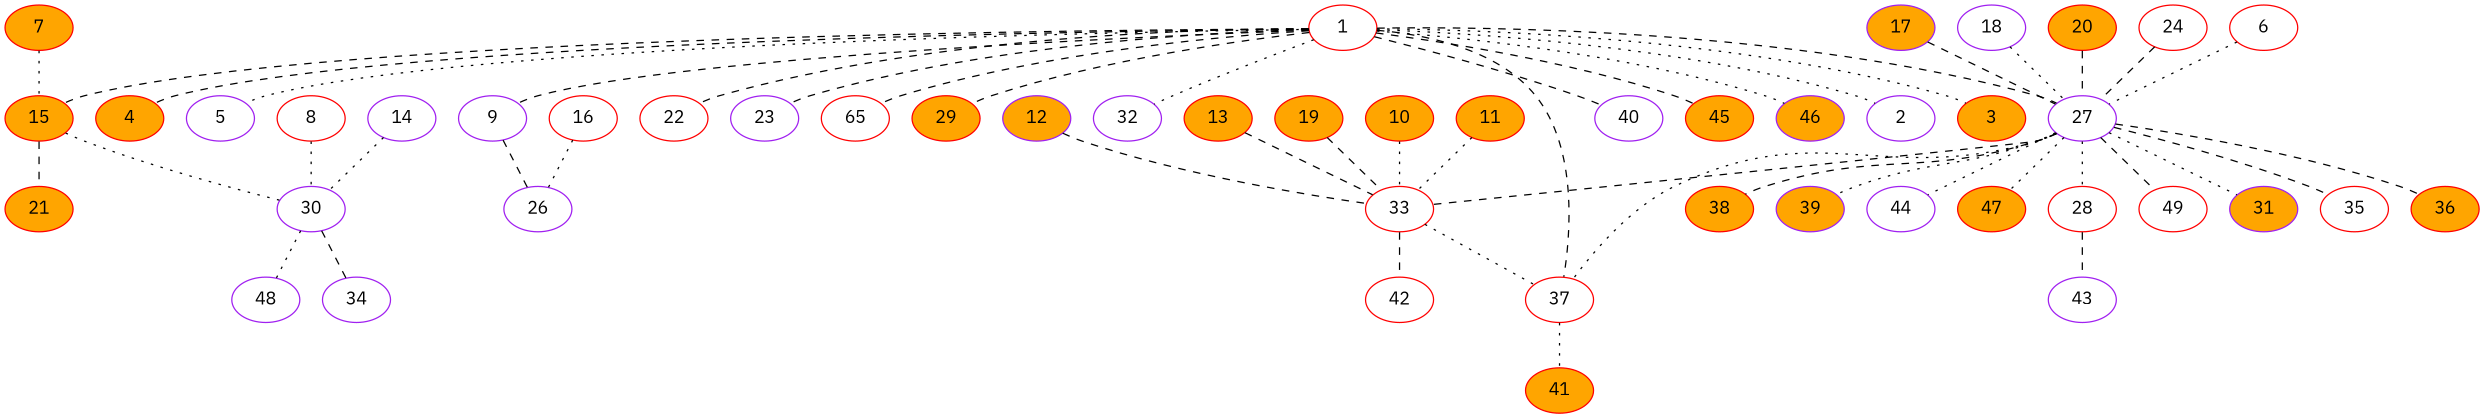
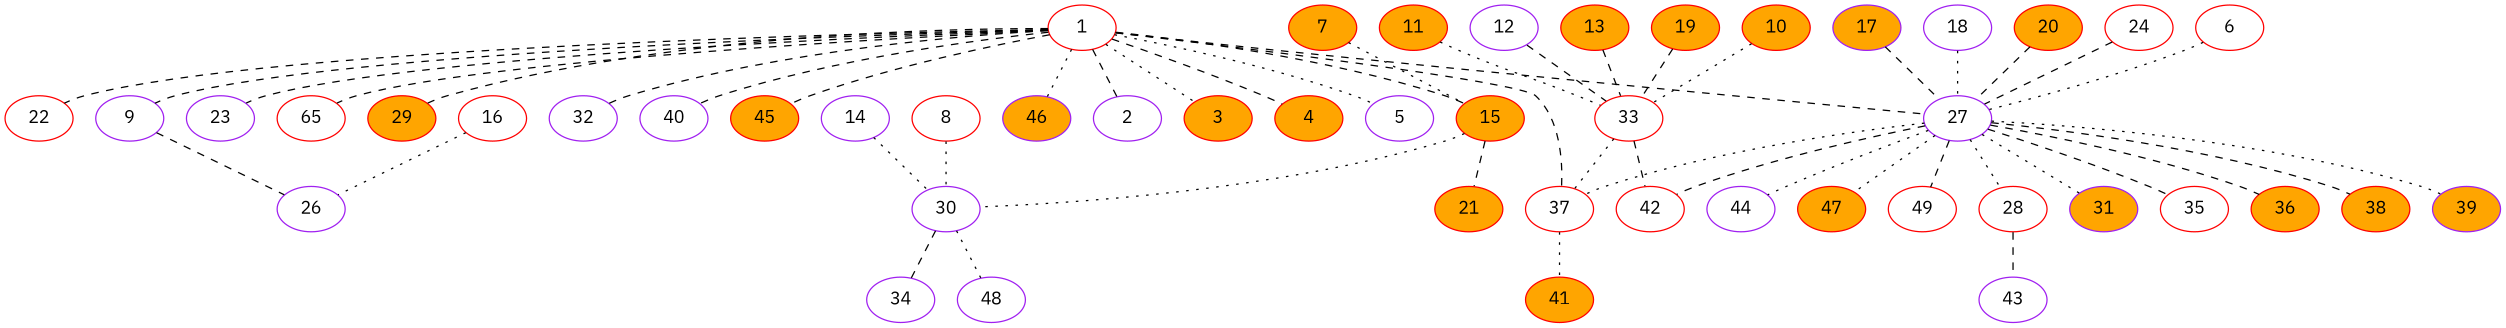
edge "1" -- "2": style dotted -> dashed
edge "1" -- "32": style dotted -> dashed
node "12": fillcolor orange -> white
edge "27" -- "33": now "27" -- "42"
